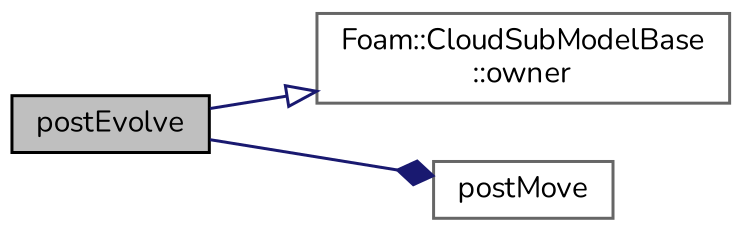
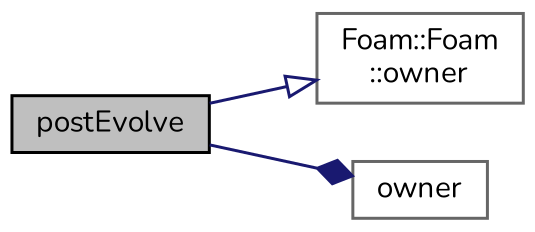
node "Foam::CloudSubModelBase ::owner": label "Foam::CloudSubModelBase ::owner" -> "Foam::Foam ::owner"
node "postMove": label "postMove" -> "owner"
